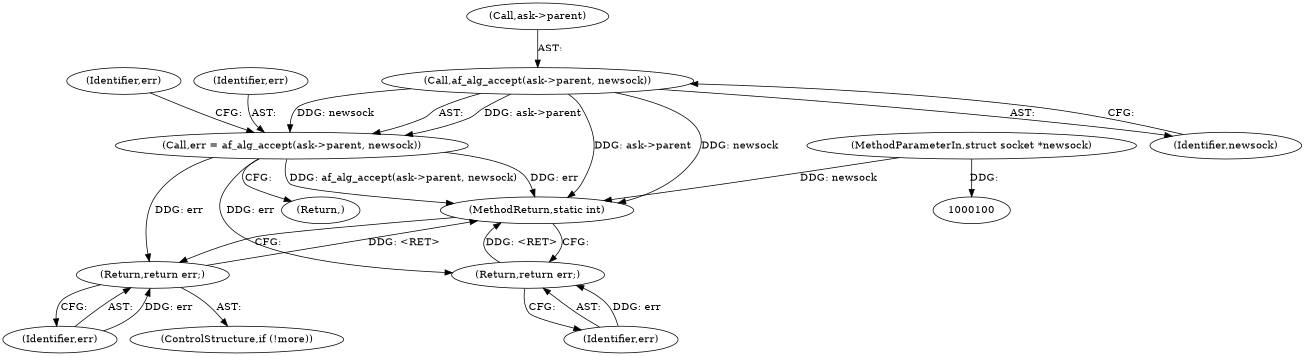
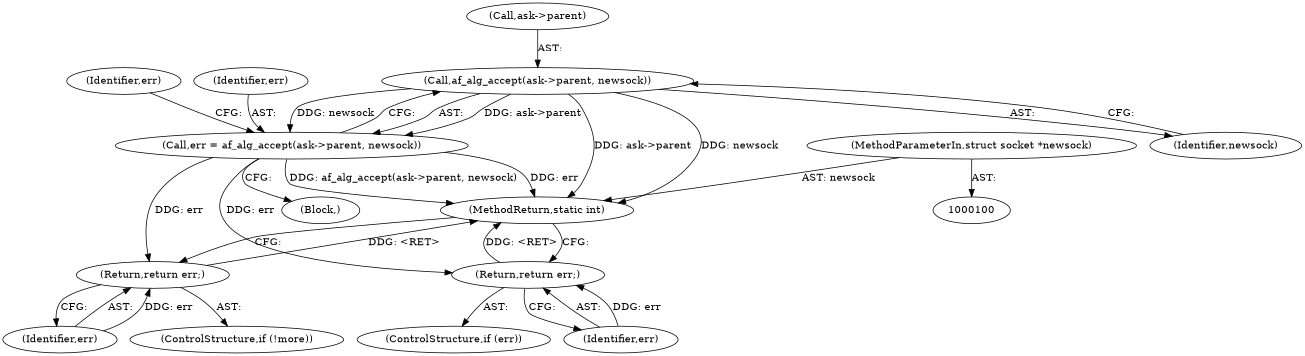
edge "(Call,err = af_alg_accept(ask->parent, newsock))" -> "(Call,af_alg_accept(ask->parent, newsock))": added, label "CFG:"
edge "(MethodParameterIn,struct socket *newsock)" -> "(MethodReturn,static int)": label "DDG: newsock" -> "AST: newsock"
edge "(MethodParameterIn,struct socket *newsock)" -> "1000100": label "DDG: " -> "AST: "
node "(Return,)": label "(Return,)" -> "(Block,)"
node "(ControlStructure,if (err))": added
